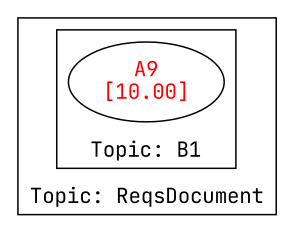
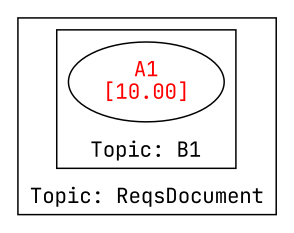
node "A9 [10.00]": label "A9 [10.00]" -> "A1 [10.00]"
